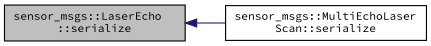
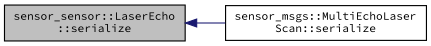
node "sensor_msgs::LaserEcho ::serialize": label "sensor_msgs::LaserEcho ::serialize" -> "sensor_sensor::LaserEcho ::serialize"
